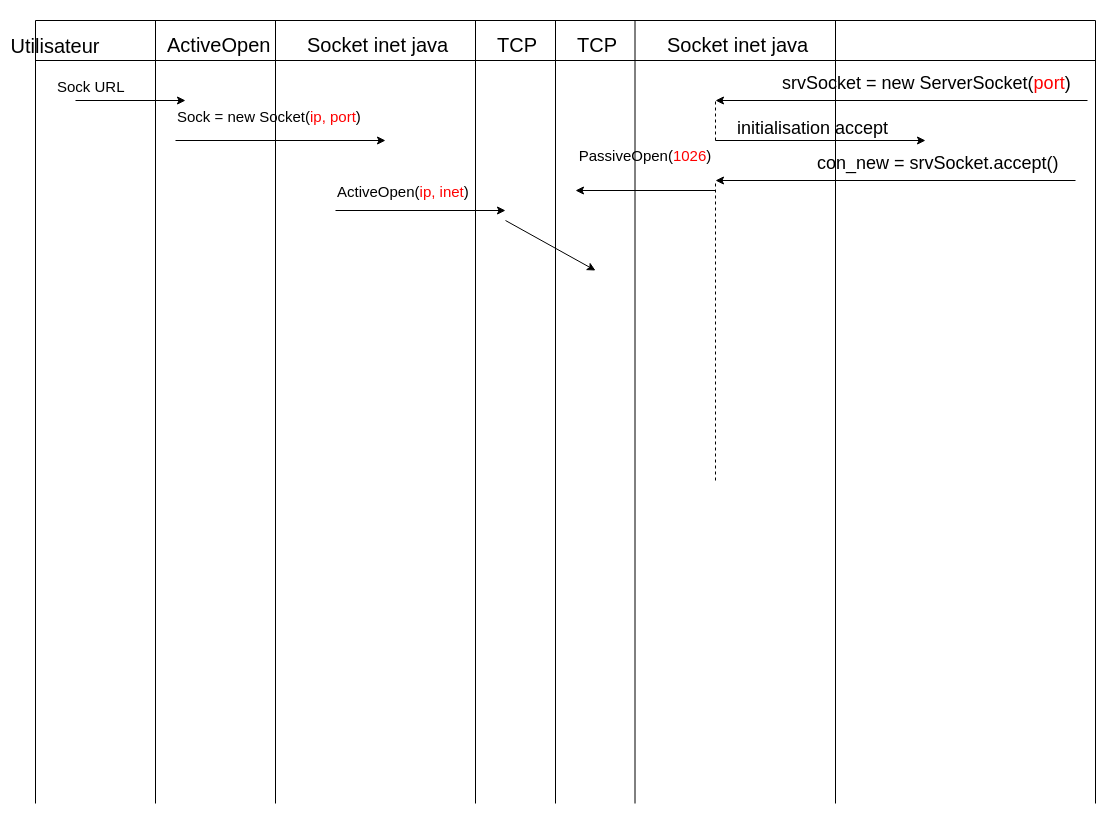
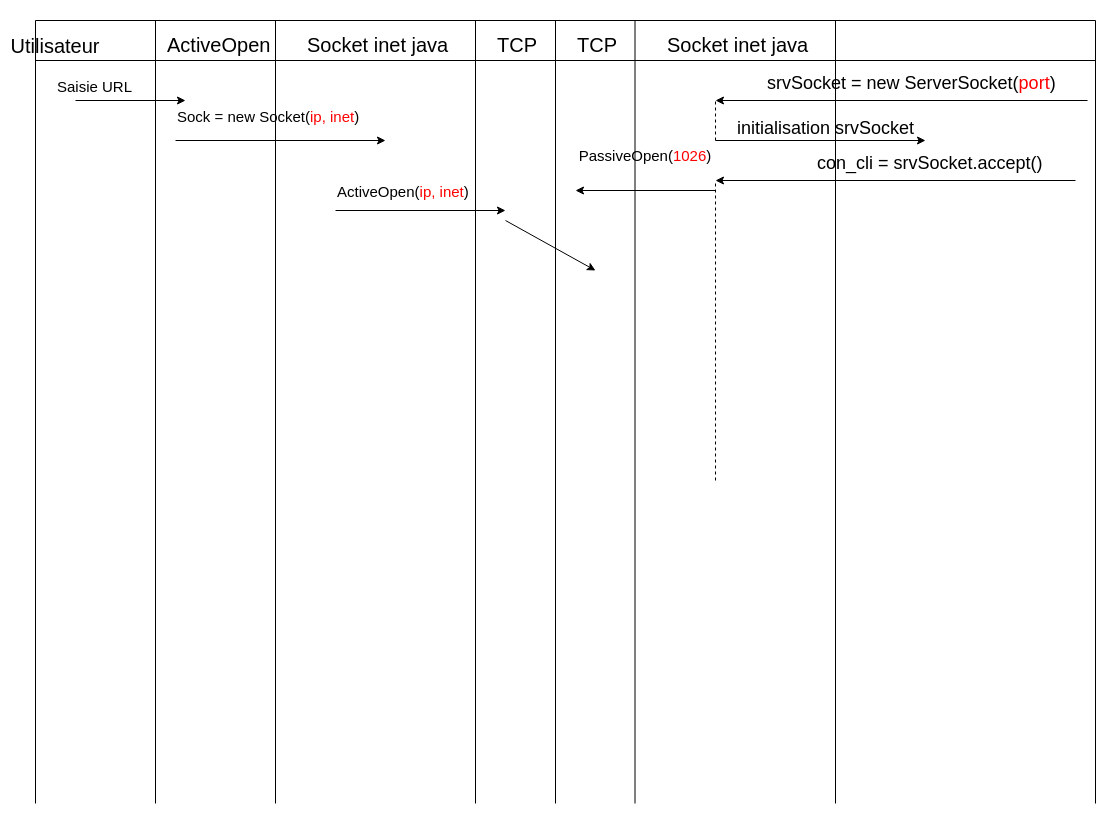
node "srvSocket = new ServerSocket(port)": moved (931, 81) -> (916, 81)
node "Sock URL": label "Sock URL" -> "Saisie URL"
node "Sock = new Socket(ip, port)": label "Sock = new Socket(ip, port)" -> "Sock = new Socket(ip, inet)"
node "initialisation accept": label "initialisation accept" -> "initialisation srvSocket"
node "con_new = srvSocket.accept()": label "con_new = srvSocket.accept()" -> "con_cli = srvSocket.accept()"
